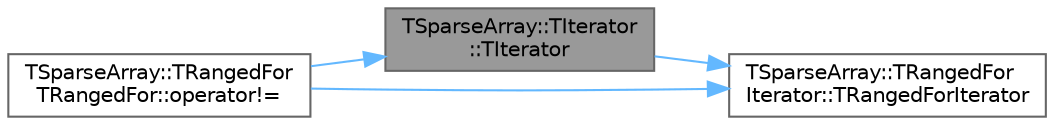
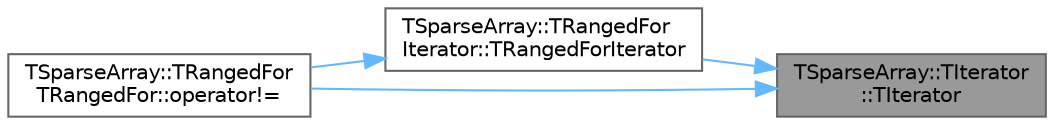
edge "TSparseArray::TIterator ::TIterator" -> "TSparseArray::TRangedFor Iterator::TRangedForIterator": reversed
